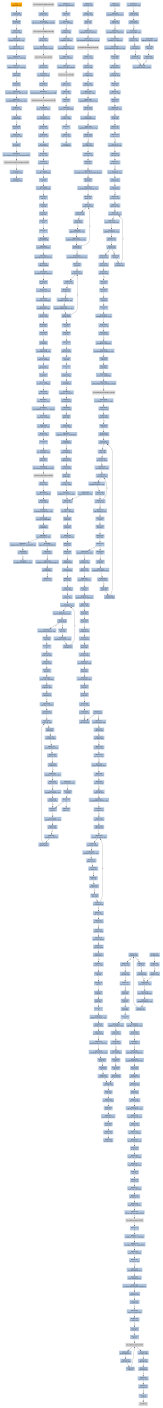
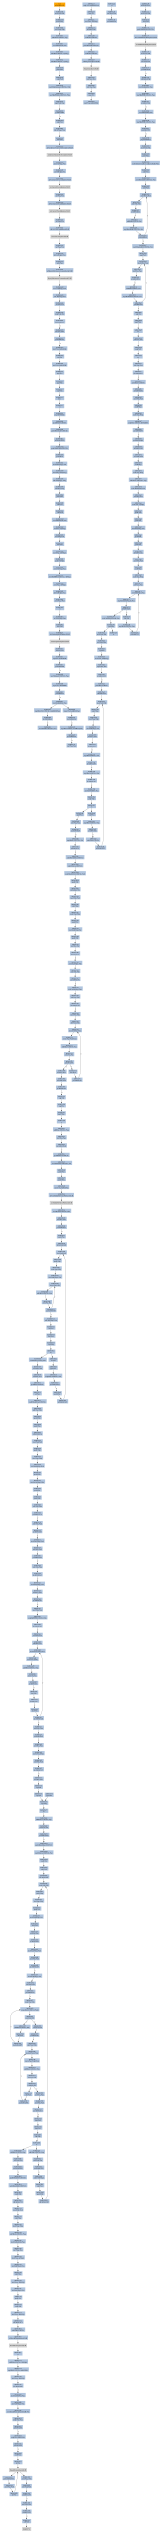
node "0x00412a2a movl %ecx, %eax": removed
node "0x0041661e call GetCurrentProcessId@kernel32.dll": added
edge "0x00415a97 subl $0x1fc<UINT32>, %esp" -> "0x00415aa2 xorl %ebp, %eax": now "0x00415a97 subl $0x1fc<UINT32>, %esp" -> "0x00415a9d movl 0x004265d4, %eax"
edge "0x00415a91 ret" -> "0x00415ab3 movl %eax, %edi": now "0x00415a90 popl %ebp" -> "0x00415ab3 movl %eax, %edi"
edge "0x00415e7a je 0x00415e83" -> "0x00415e78 testl %edx, %edx": reversed
edge "0x0041c9ab jne 0x0041c9c1" -> "0x00415acd popl %ecx": now "0x0041c9ab jne 0x0041c9c1" -> "0x0041c9ad movl 0x00428d44, %eax"
node "0x00415adf testl %eax, %eax": added
edge "0x00415e74 popl %esi" -> "0x00415e75 popl %ebx": now "0x00415e74 popl %esi" -> "0x00415e76 popl %ebp"
edge "0x0041c8cb je 0x0041c8d4" -> "0x0041c8cd movl 0xc(%ebp), %edi": added, label "F"
node "0x0041c8fd je 0x0041c905": added
